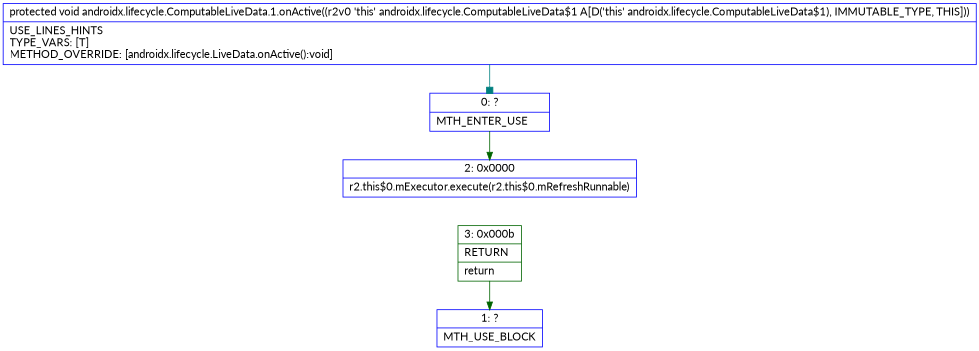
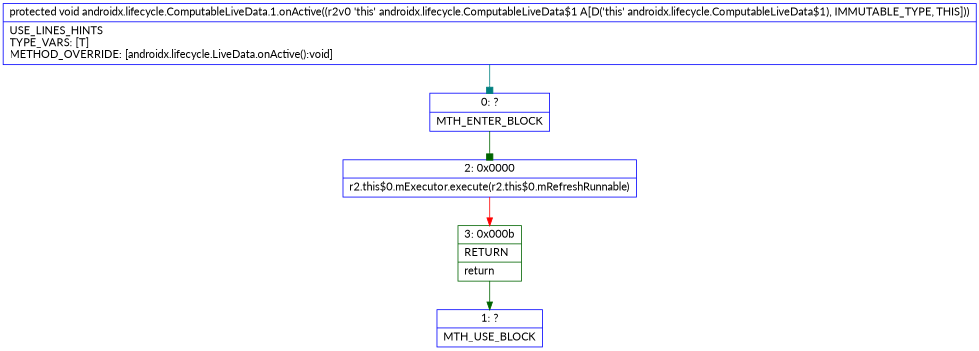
node "0: ?": text "MTH_ENTER_USE" -> "MTH_ENTER_BLOCK"
edge "0: ?" -> "2: 0x0000": arrowhead normal -> box
edge "2: 0x0000" -> "3: 0x000b": added
